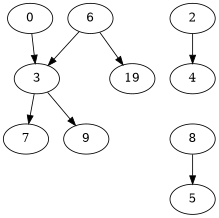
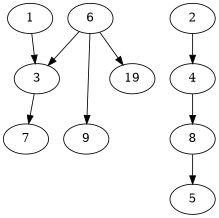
node "0": label "0" -> "1"
edge "4" -> "8": added
edge "3" -> "9": now "6" -> "9"
